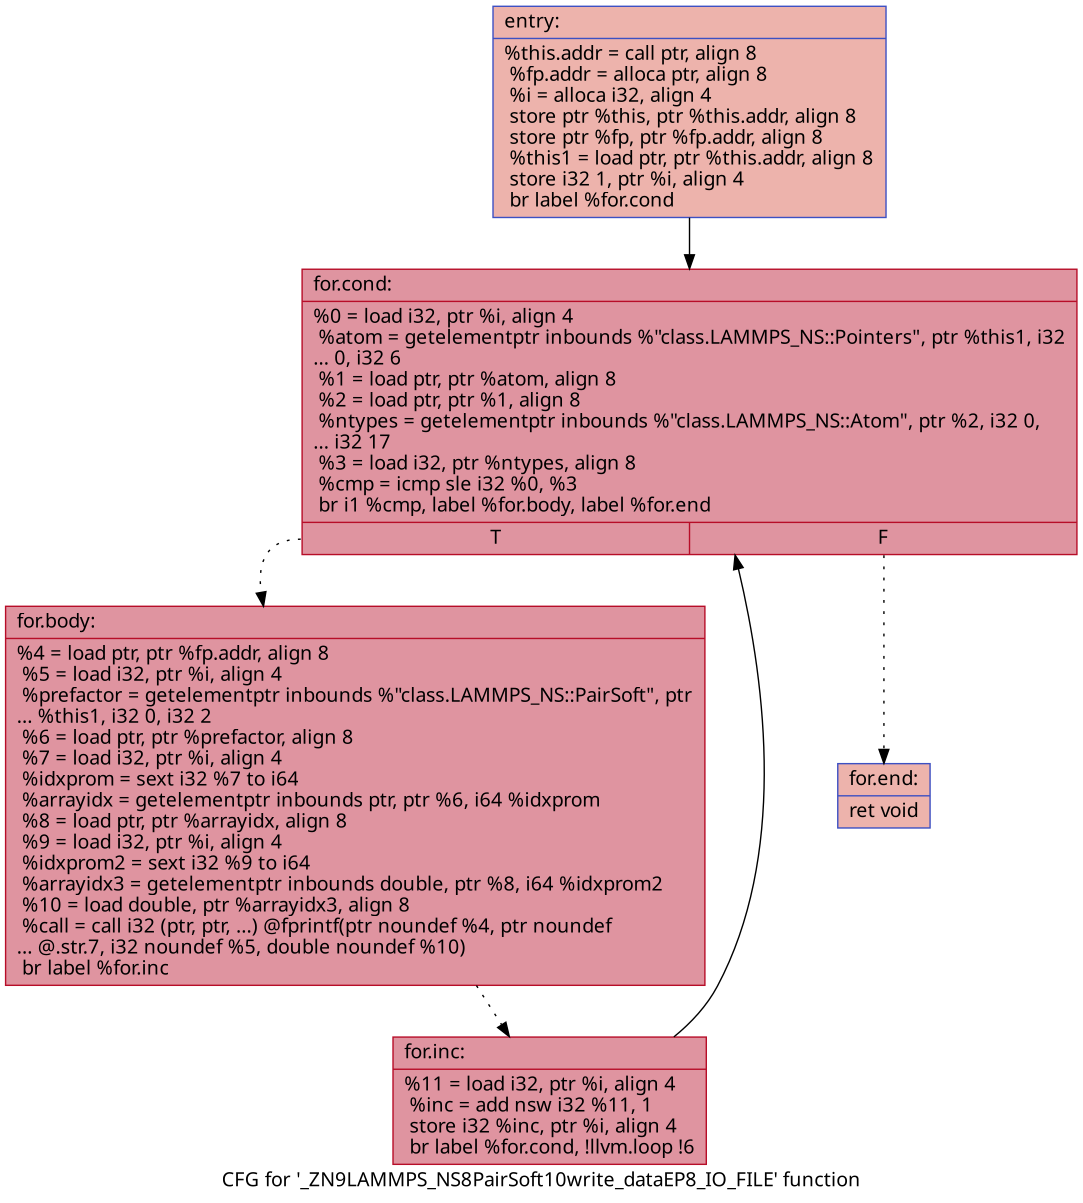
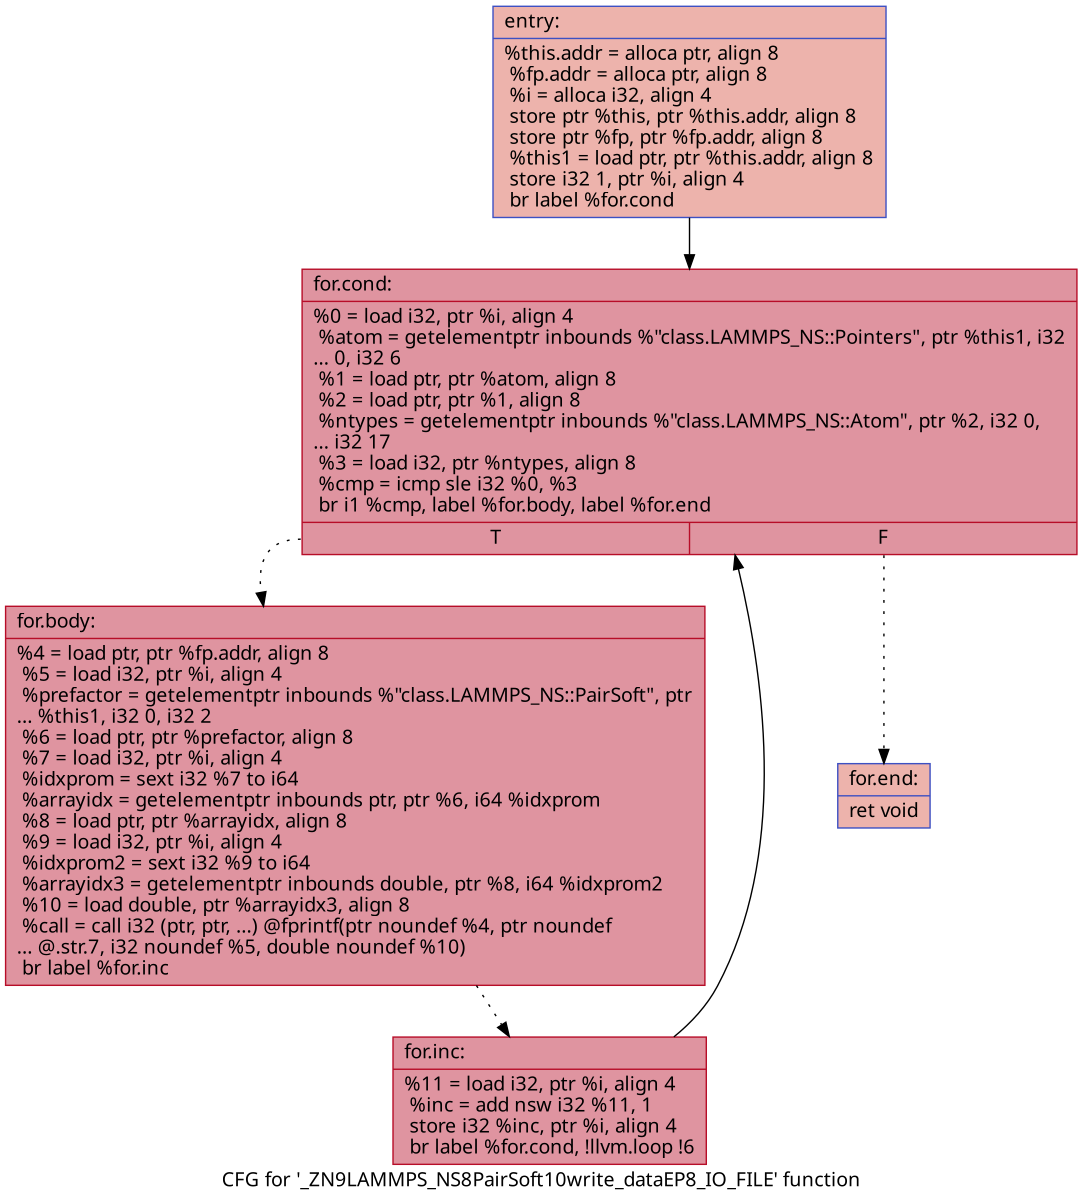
node "entry:": text "%this.addr = call ptr, align 8" -> "%this.addr = alloca ptr, align 8"
